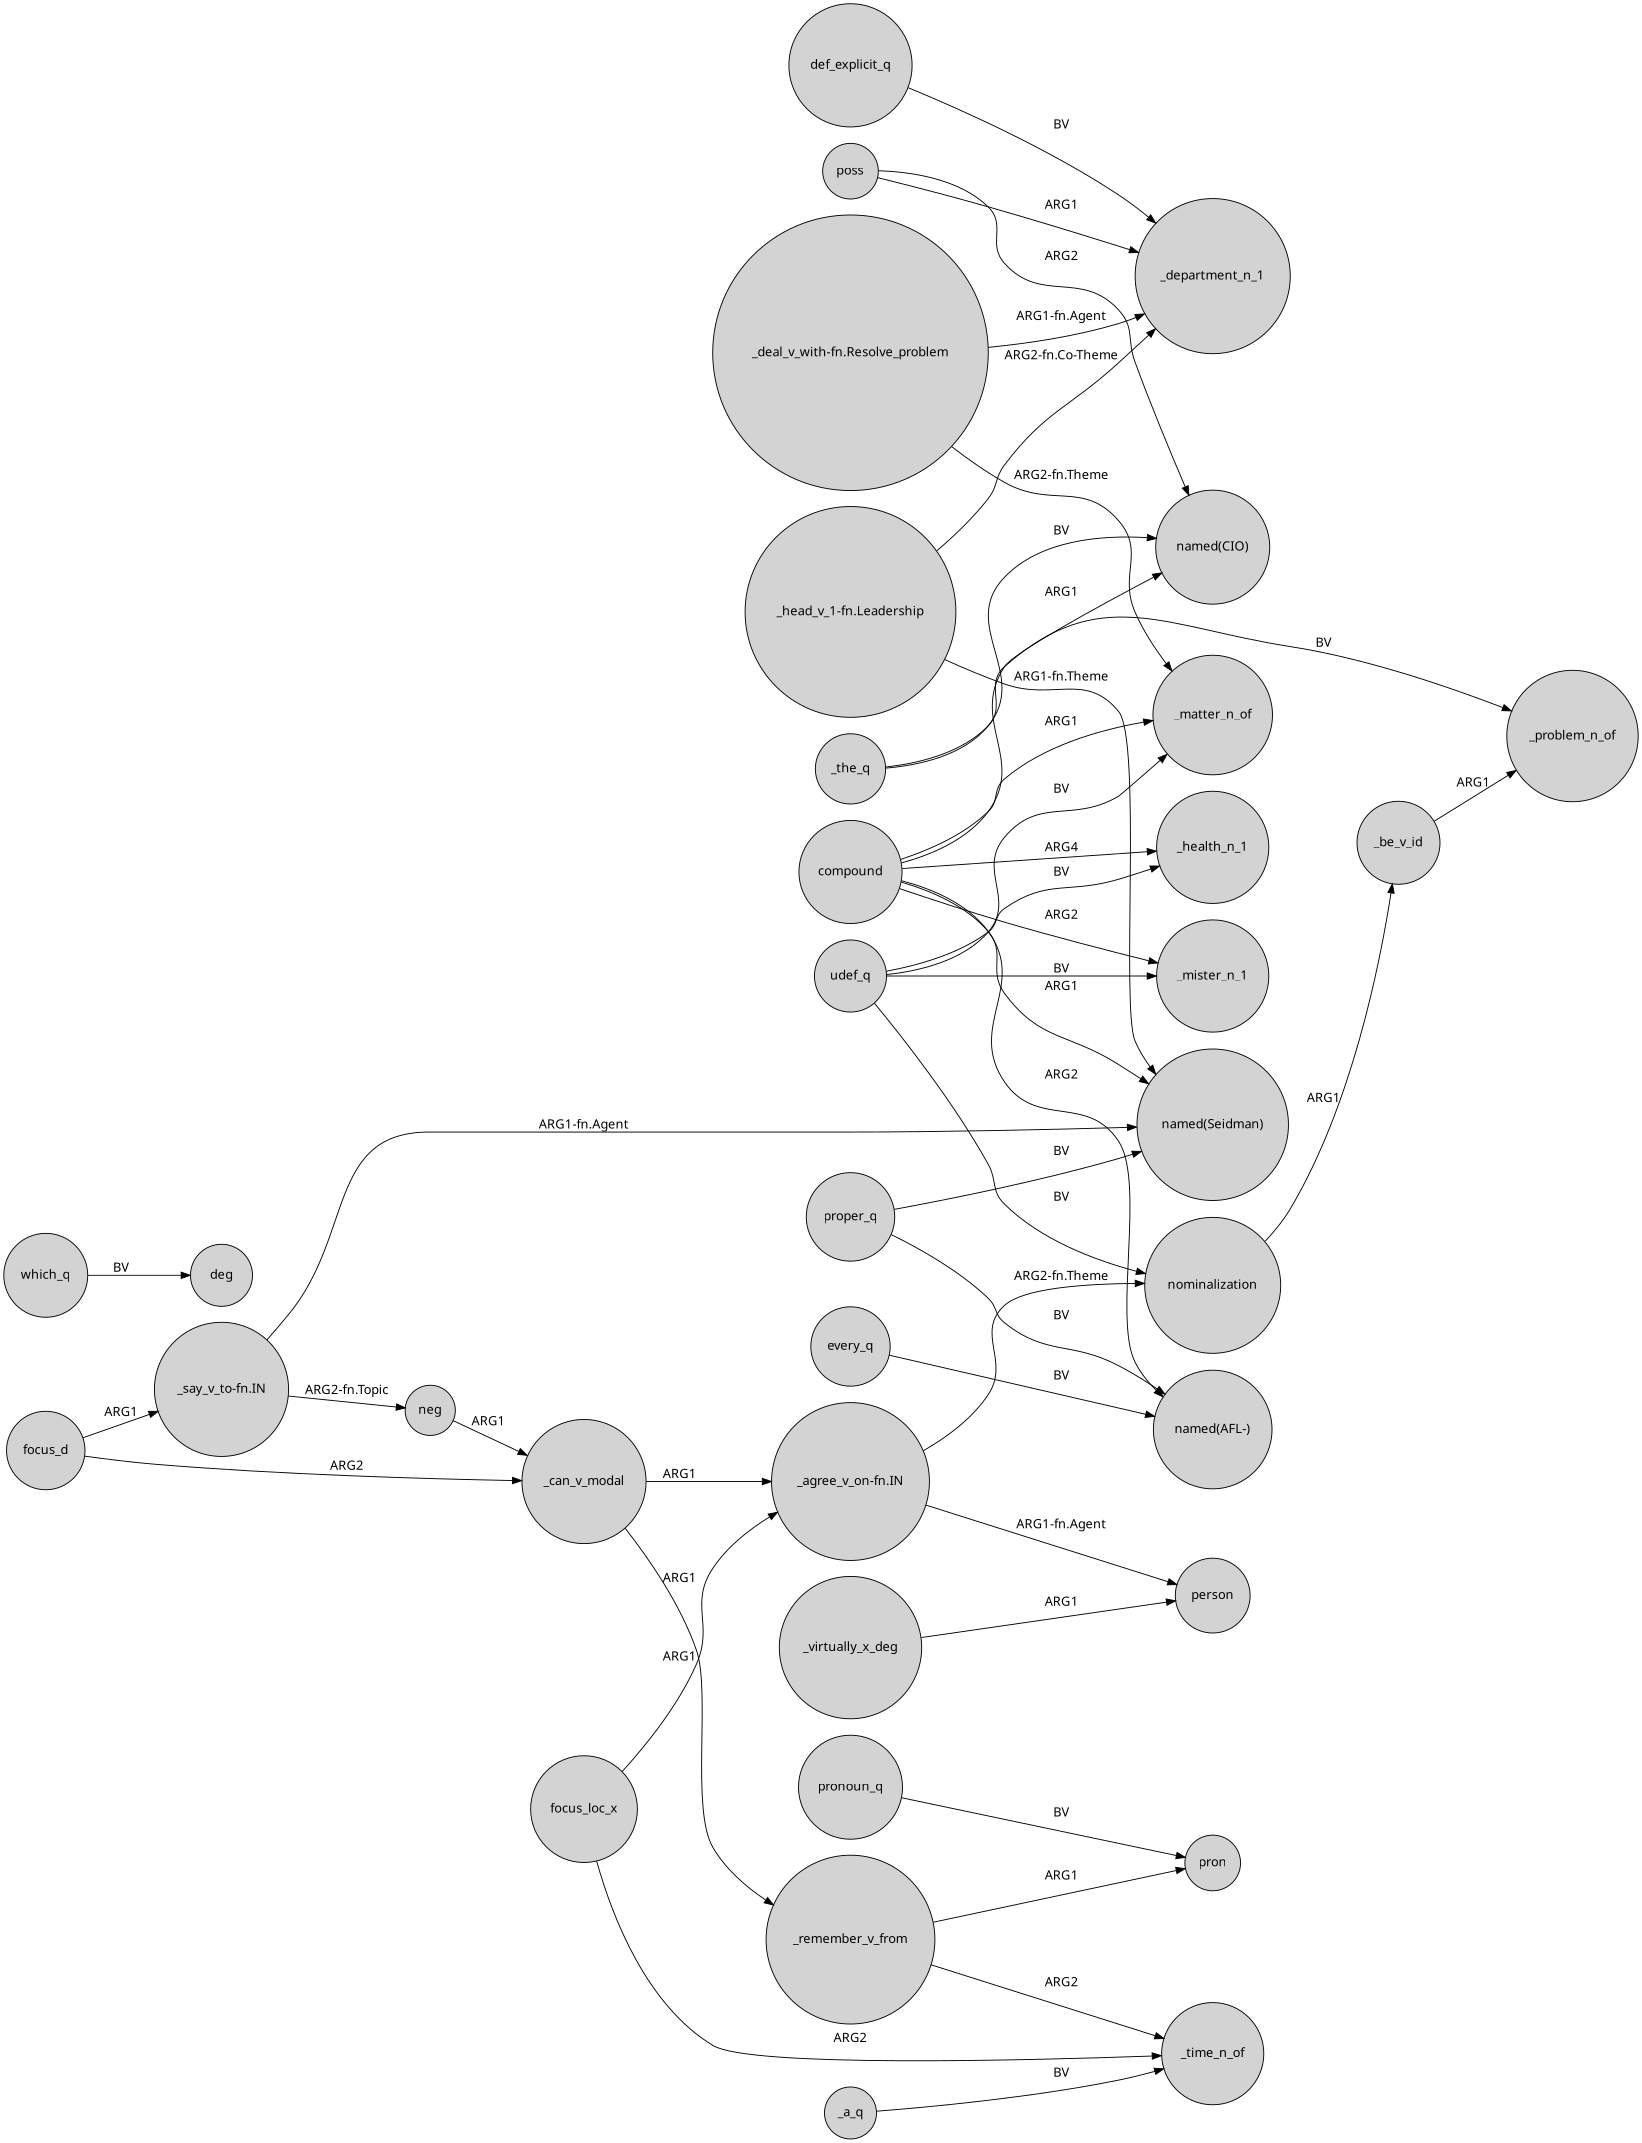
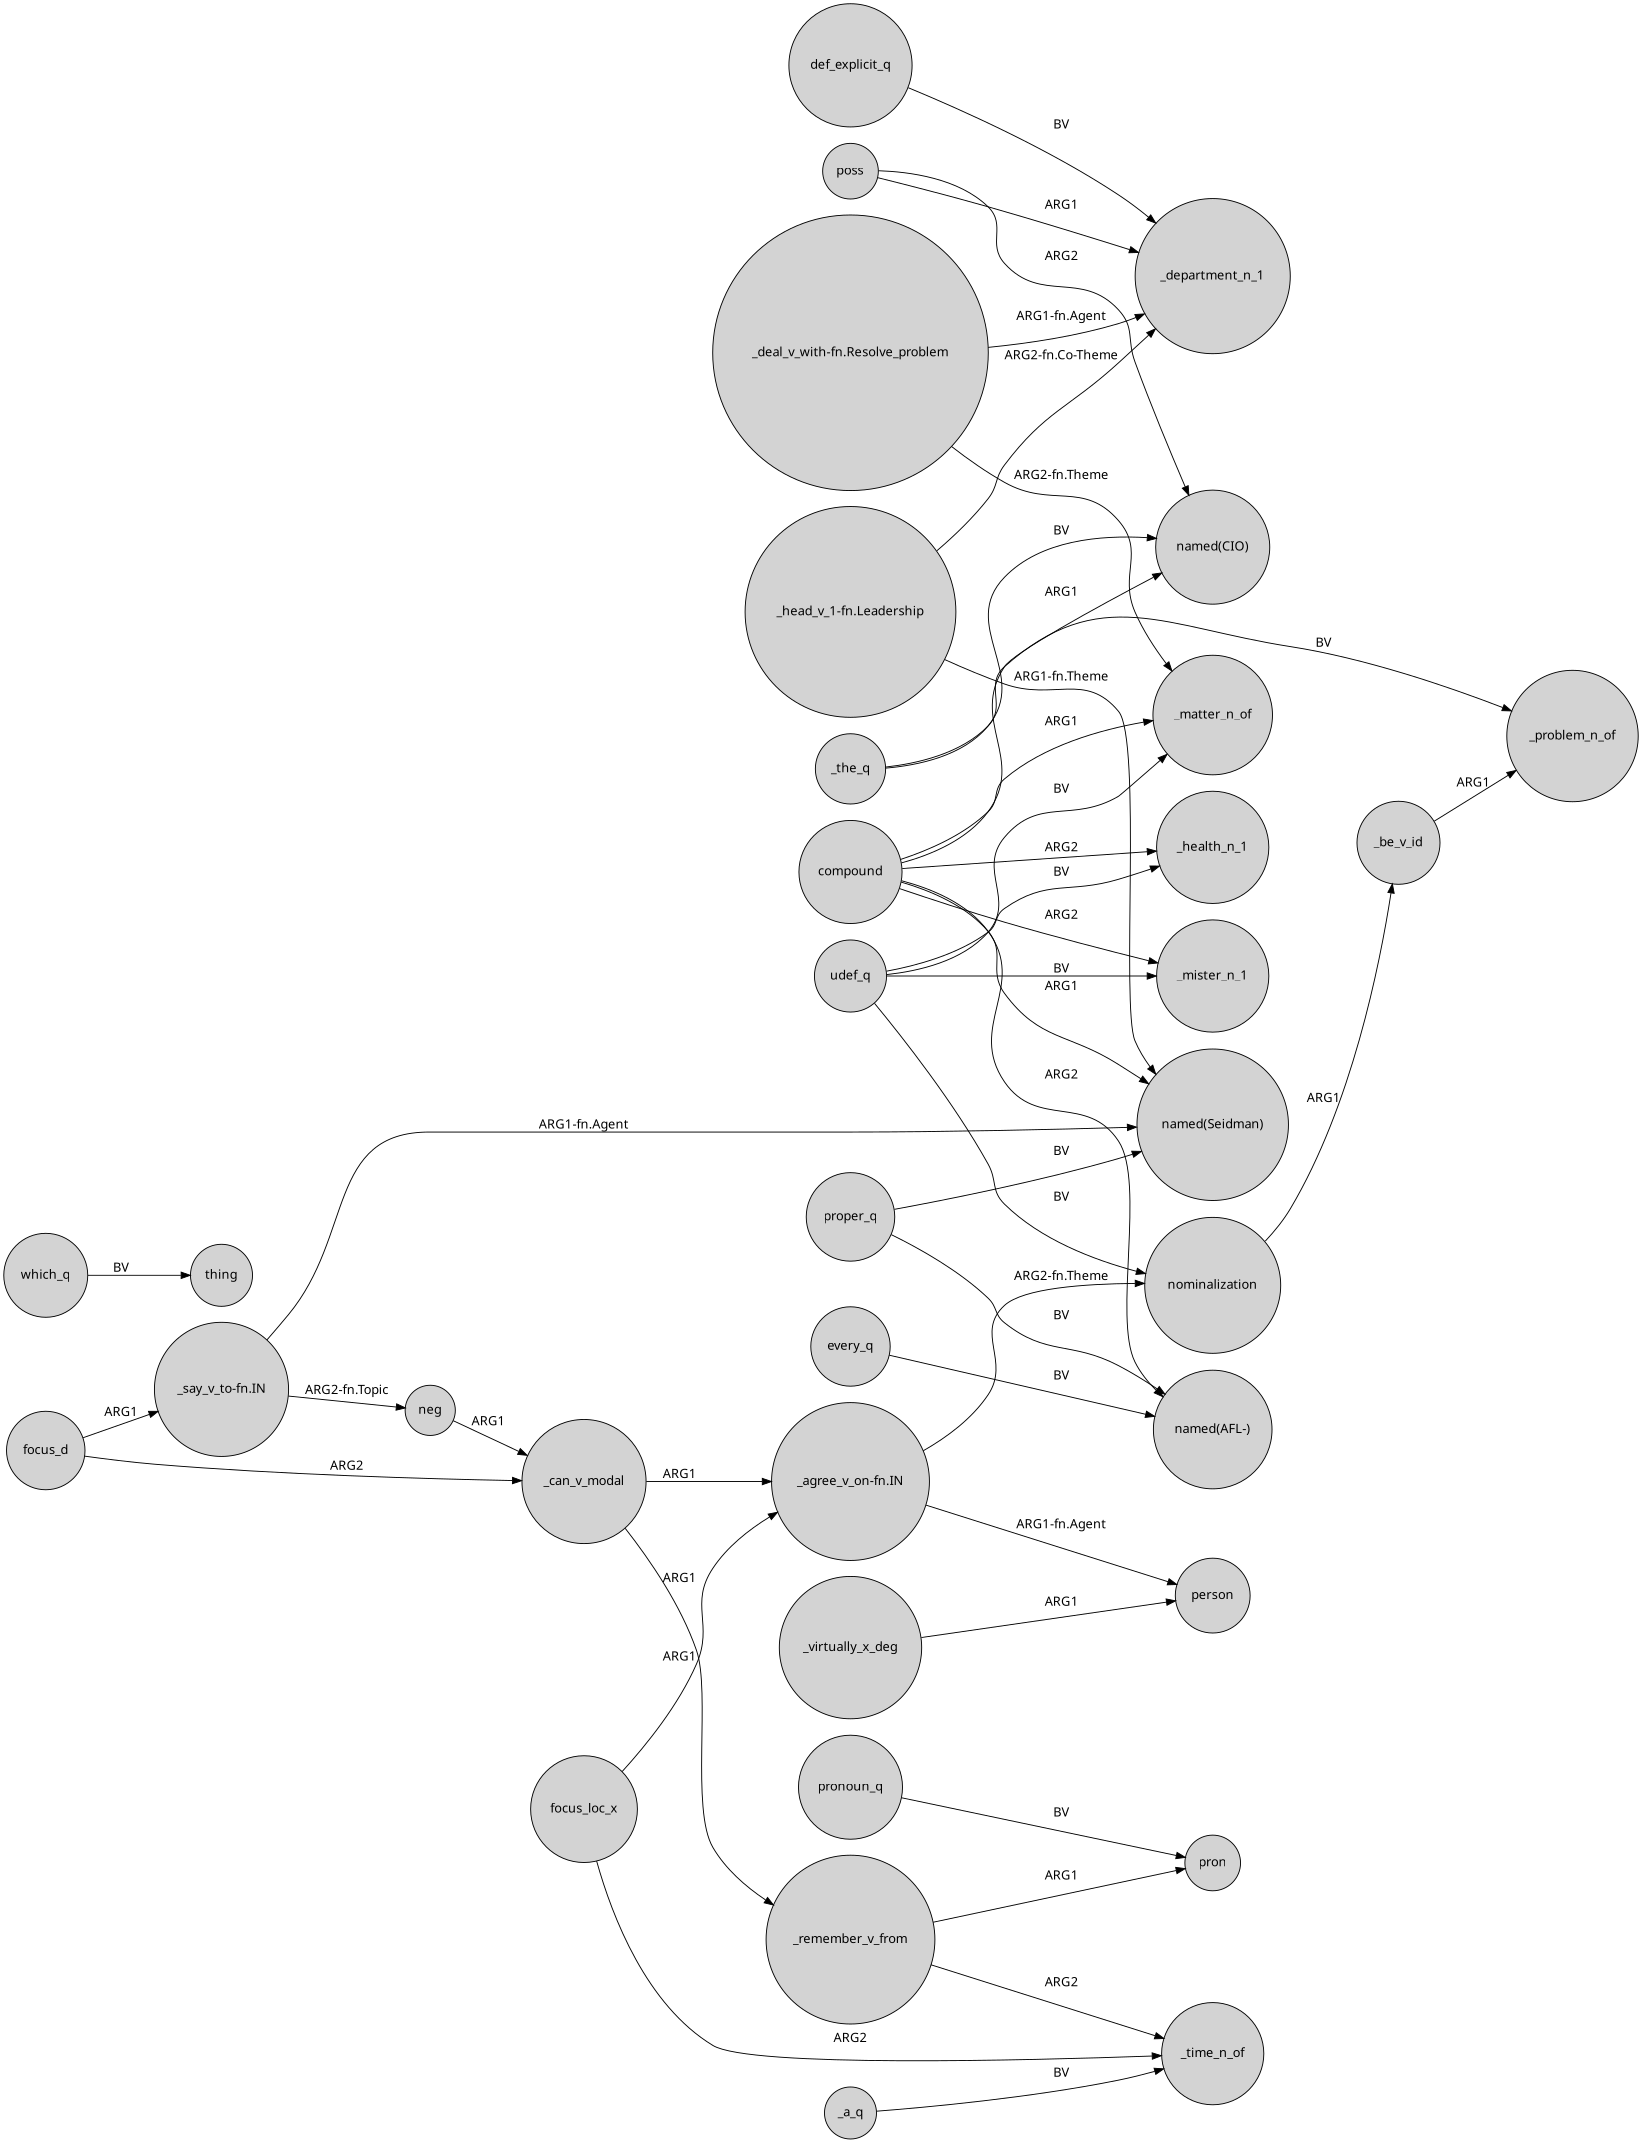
edge "compound" -> "_health_n_1": label "ARG4" -> "ARG2"
node "deg": label "deg" -> "thing"
